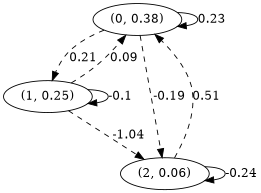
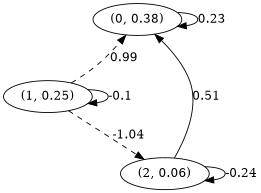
edge "(0, 0.38)" -> "(1, 0.25)": removed, label "0.21"
edge "(1, 0.25)" -> "(0, 0.38)": label "0.09" -> "0.99"
edge "(0, 0.38)" -> "(2, 0.06)": removed, label "-0.19"
edge "(2, 0.06)" -> "(0, 0.38)": style dashed -> solid
